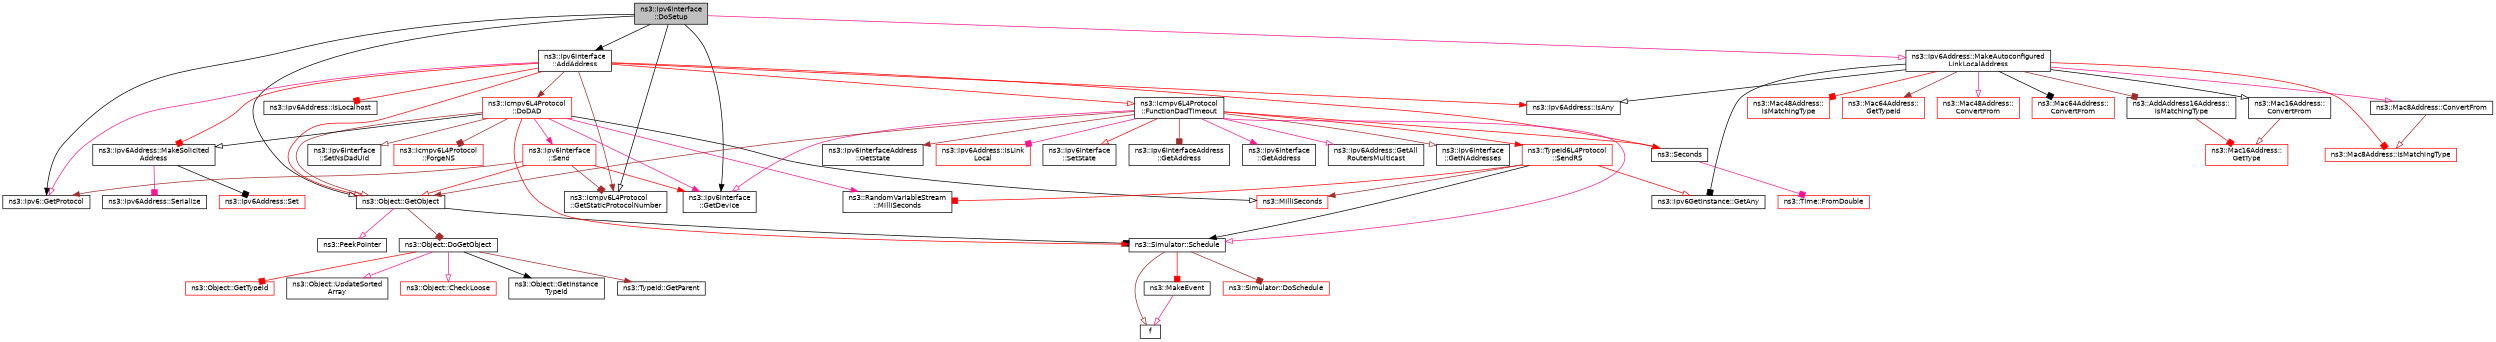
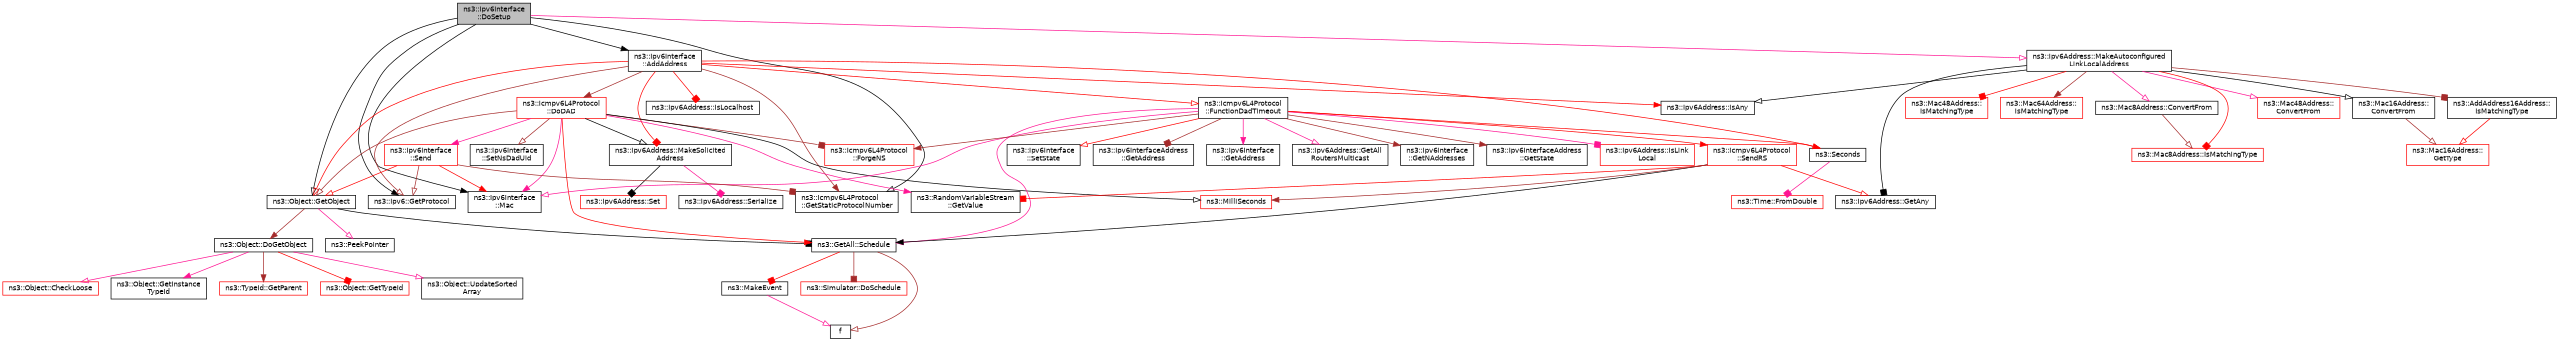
edge "ns3::Ipv6Interface ::AddAddress" -> "ns3::Ipv6::GetProtocol": color deeppink -> brown
node "ns3::Mac64Address:: GetTypeId": label "ns3::Mac64Address:: GetTypeId" -> "ns3::Mac64Address:: IsMatchingType"
node "ns3::Mac64Address:: ConvertFrom": removed
edge "ns3::Icmpv6L4Protocol ::FunctionDadTimeout" -> "ns3::Ipv6Interface ::GetNAddresses": arrowhead onormal -> normal
edge "ns3::AddAddress16Address:: IsMatchingType" -> "ns3::Mac16Address:: GetType": arrowhead box -> onormal
edge "ns3::Icmpv6L4Protocol ::FunctionDadTimeout" -> "ns3::Object::GetObject": now "ns3::Icmpv6L4Protocol ::FunctionDadTimeout" -> "ns3::Icmpv6L4Protocol ::ForgeNS"
node "ns3::TypeId6L4Protocol ::SendRS": label "ns3::TypeId6L4Protocol ::SendRS" -> "ns3::Icmpv6L4Protocol ::SendRS"
edge "ns3::Ipv6Interface ::Send" -> "ns3::Ipv6::GetProtocol": arrowhead normal -> onormal
node "ns3::Ipv6Interface ::GetDevice": label "ns3::Ipv6Interface ::GetDevice" -> "ns3::Ipv6Interface ::Mac"
node "ns3::RandomVariableStream ::MilliSeconds": label "ns3::RandomVariableStream ::MilliSeconds" -> "ns3::RandomVariableStream ::GetValue"
node "ns3::Ipv6GetInstance::GetAny": label "ns3::Ipv6GetInstance::GetAny" -> "ns3::Ipv6Address::GetAny"
edge "ns3::Object::GetObject" -> "ns3::Object::DoGetObject": arrowhead box -> normal
node "ns3::Simulator::Schedule": label "ns3::Simulator::Schedule" -> "ns3::GetAll::Schedule"
edge "ns3::Object::DoGetObject" -> "ns3::Object::GetInstance TypeId": color black -> deeppink
node "ns3::TypeId::GetParent": color black -> red
